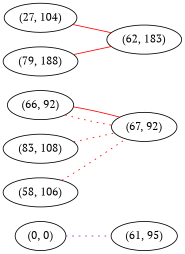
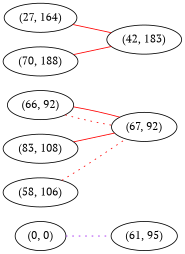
node "(27, 104)": label "(27, 104)" -> "(27, 164)"
node "(62, 183)": label "(62, 183)" -> "(42, 183)"
node "(79, 188)": label "(79, 188)" -> "(70, 188)"
edge "(67, 92)" -- "(83, 108)": style dotted -> solid
